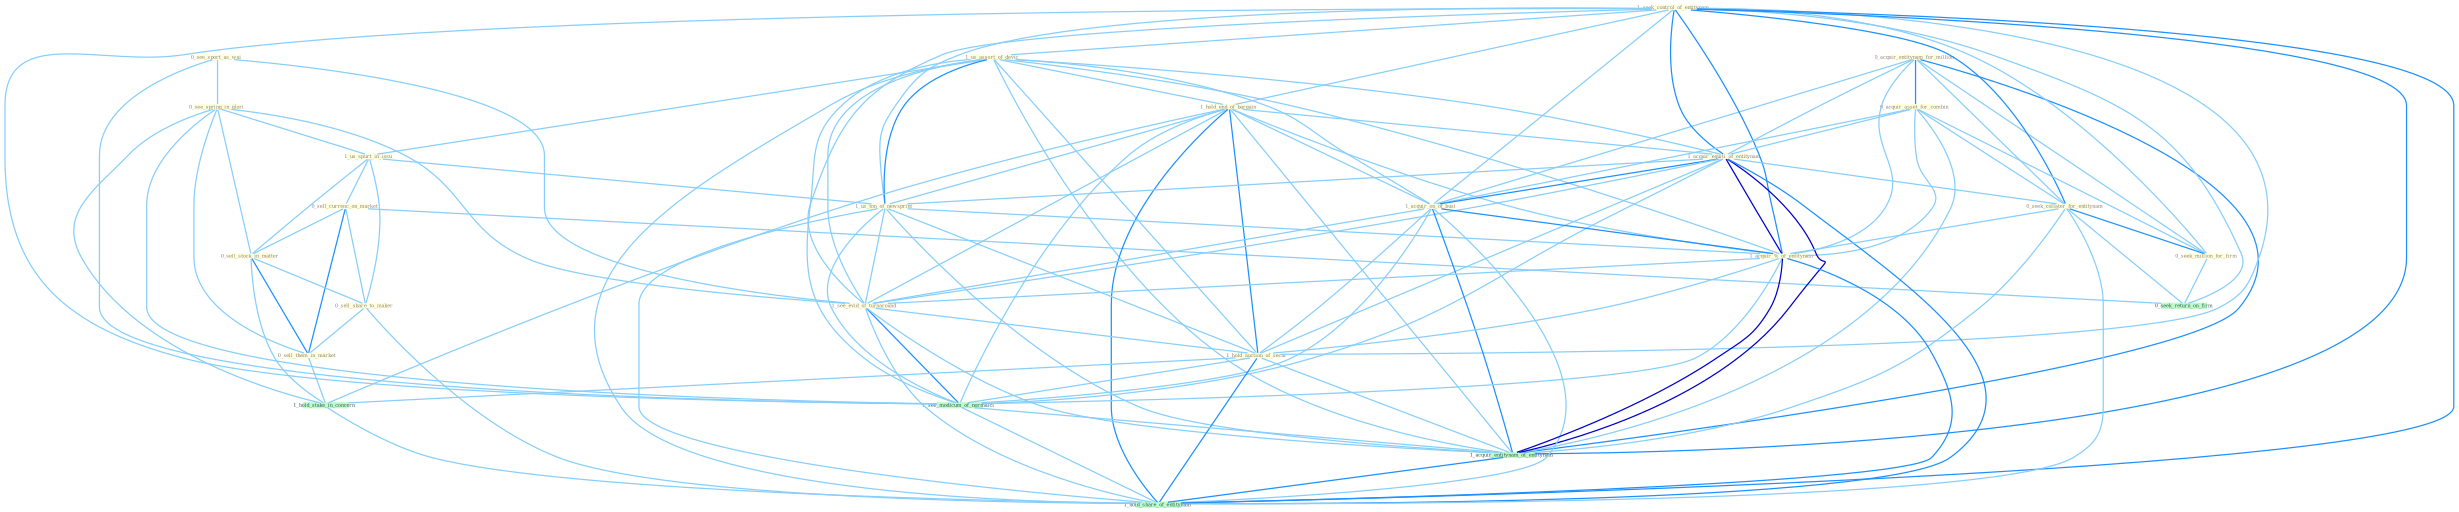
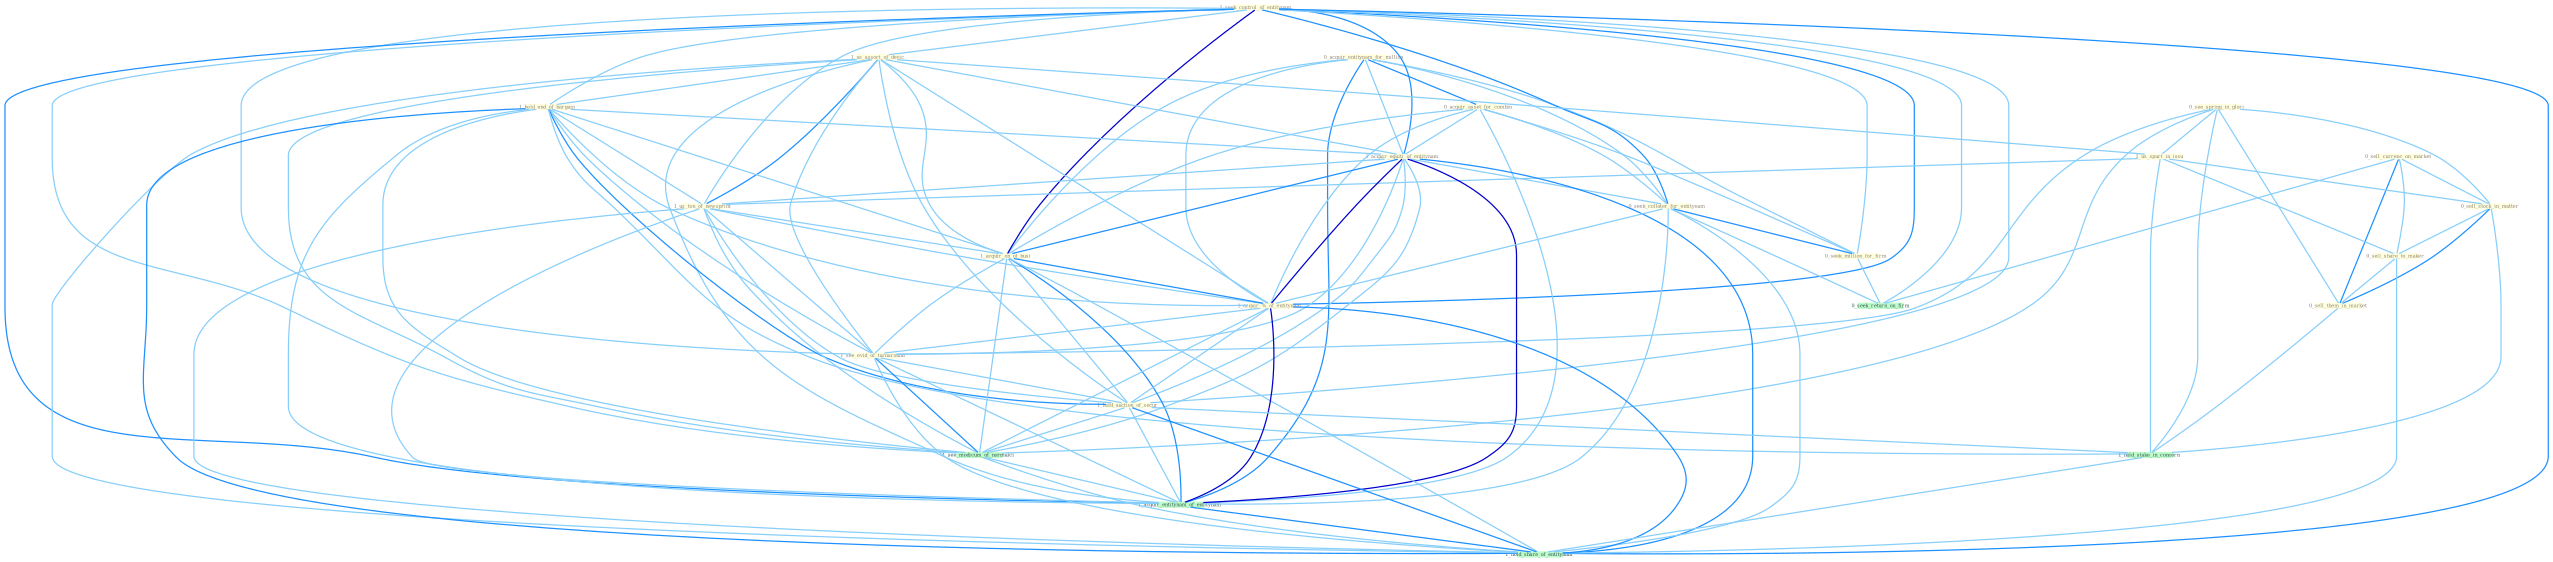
node "0_see_sport_as_wai": removed
edge "1_seek_control_of_entitynam" -- "1_acquir_on_of_busi": color #87cefa -> #0000cd
edge "1_us_spurt_in_issu" -- "0_sell_currenc_on_market": now "1_us_spurt_in_issu" -- "1_hold_stake_in_concern"
edge "1_us_ton_of_newsprint" -- "1_acquir_on_of_busi": added
